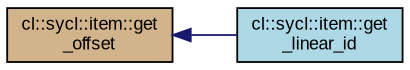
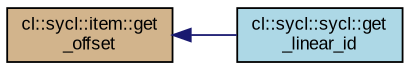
node "cl::sycl::item::get _linear_id": label "cl::sycl::item::get _linear_id" -> "cl::sycl::sycl::get _linear_id"
